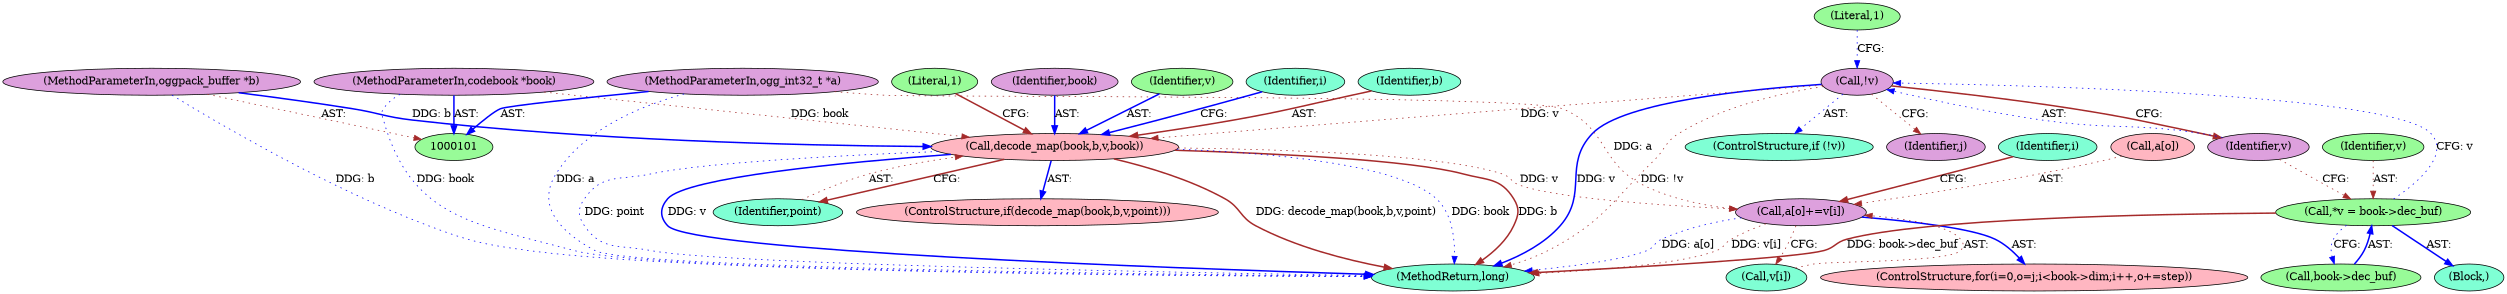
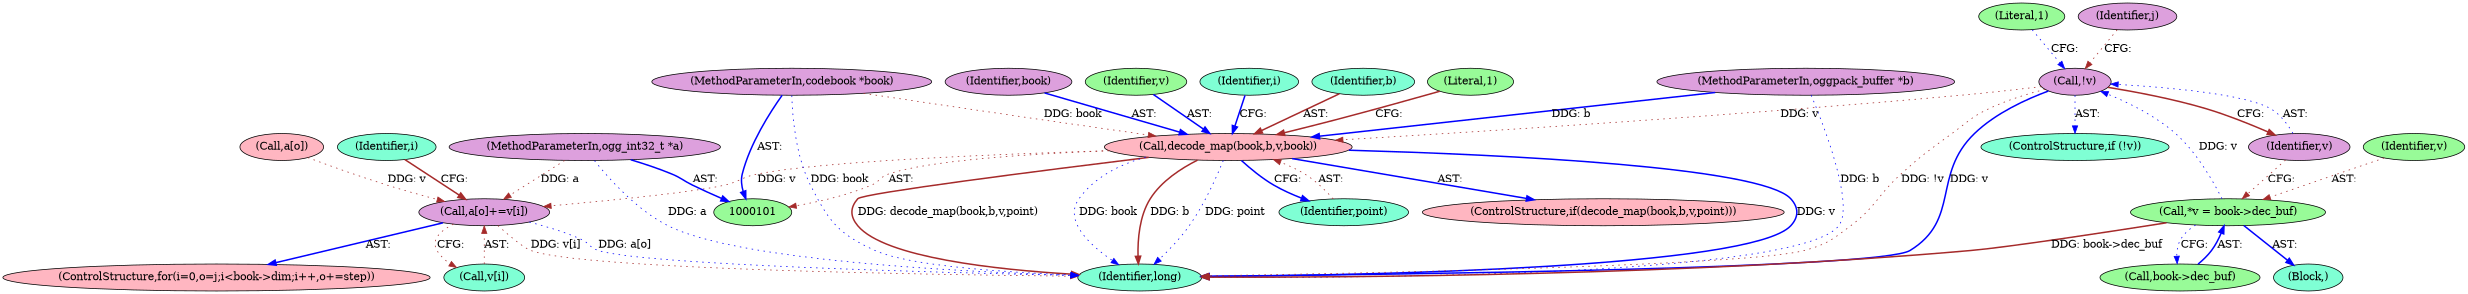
edge "(Call,!v)" -> "(Identifier,j)": reversed
edge "(MethodParameterIn,oggpack_buffer *b)" -> "1000101": now "(Call,decode_map(book,b,v,book))" -> "1000101"
edge "(Call,*v = book->dec_buf)" -> "(Call,!v)": label "CFG: v" -> "DDG: v"
edge "(Call,decode_map(book,b,v,book))" -> "(Identifier,point)": color brown -> blue
edge "(Call,a[o])" -> "(Call,a[o]+=v[i])": label "AST: " -> "DDG: v"
node "(MethodReturn,long)": label "(MethodReturn,long)" -> "(Identifier,long)"
